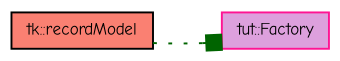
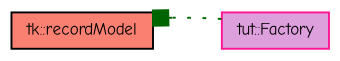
edge "tk::recordModel" -> "tut::Factory": reversed
